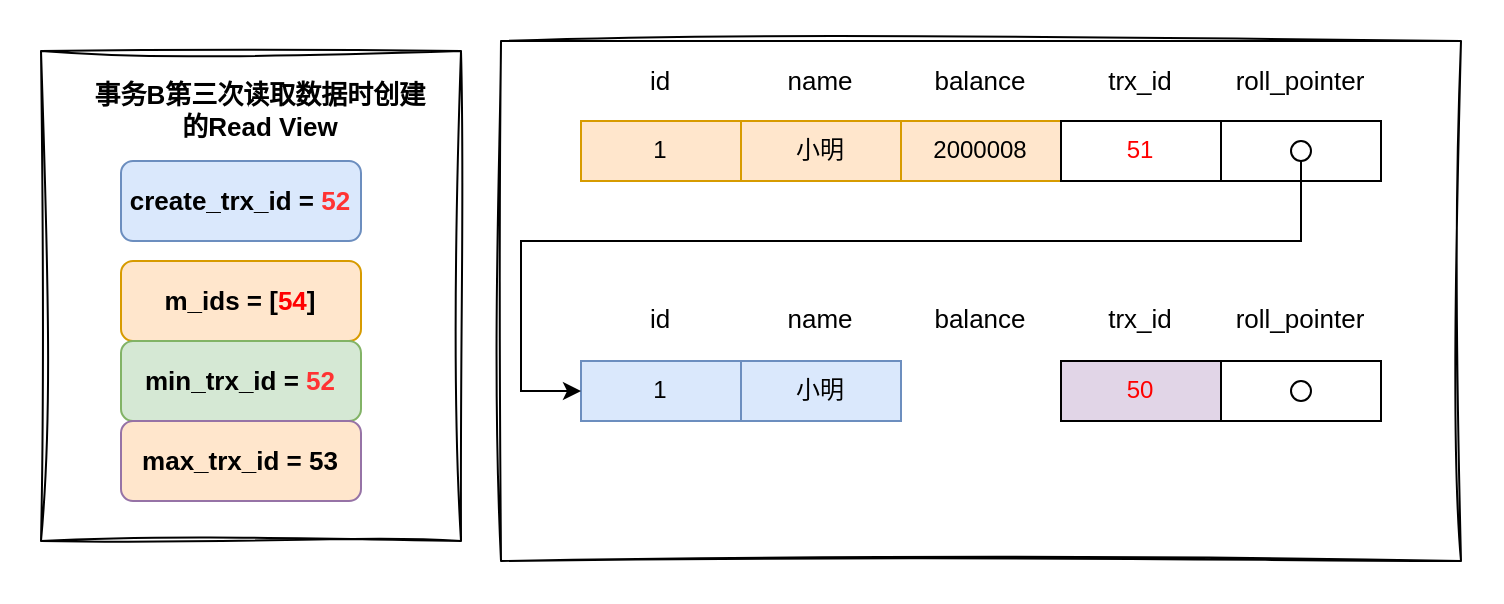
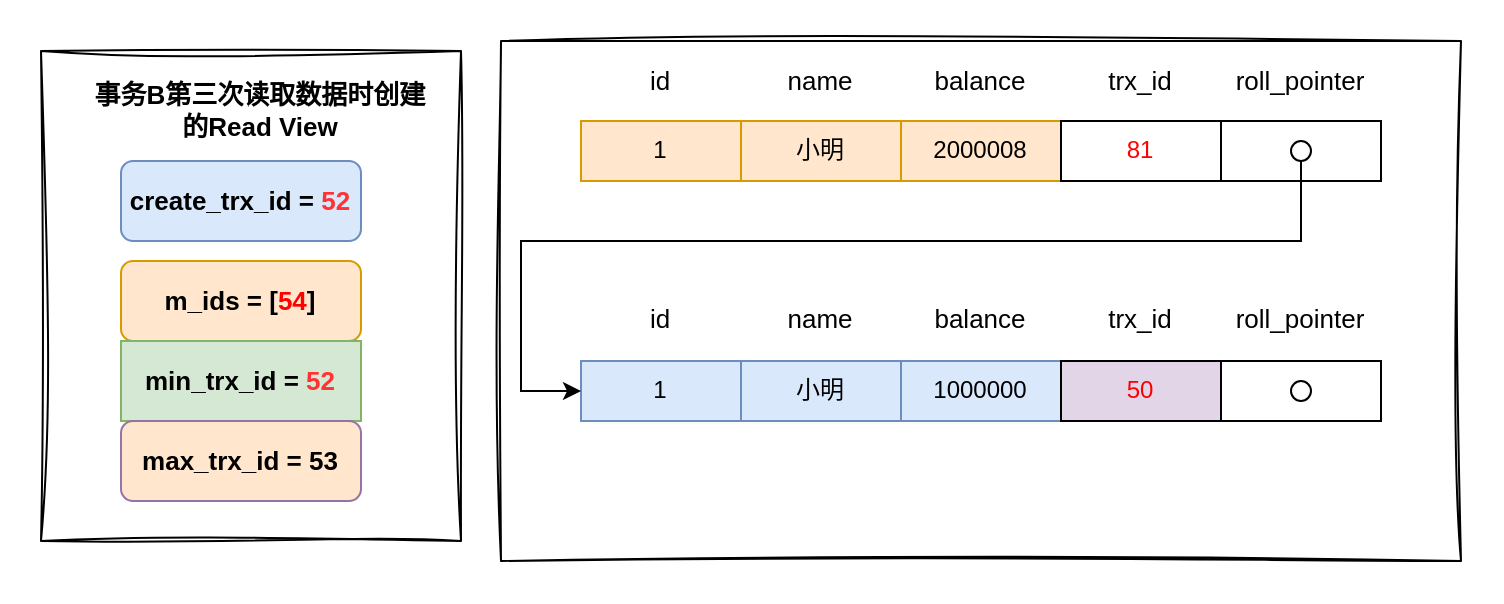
node "51": label "51" -> "81"
node "min_trx_id = 52": shape rounded rectangle -> rectangle
node "1000000": added
